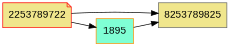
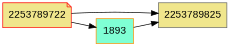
node "8253789825": label "8253789825" -> "2253789825"
node "1895": label "1895" -> "1893"
